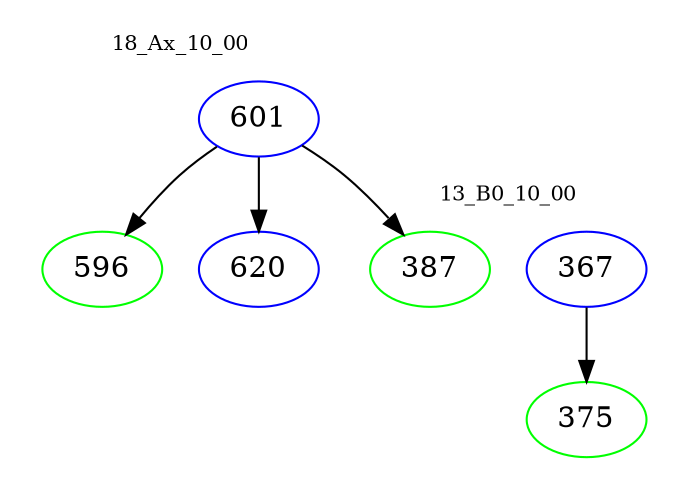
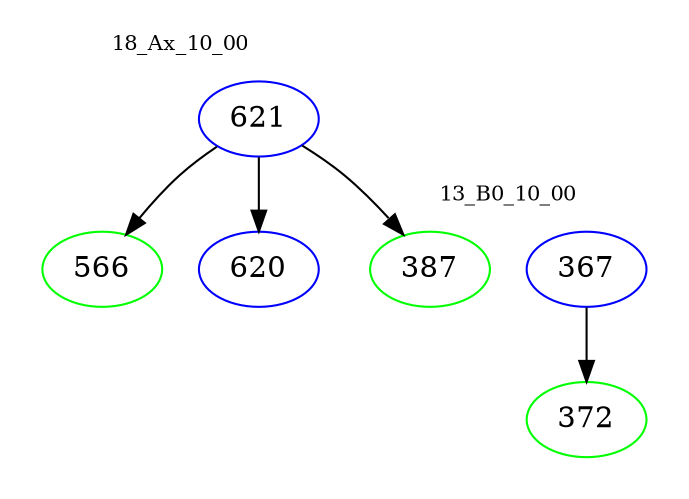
node "601": label "601" -> "621"
node "596": label "596" -> "566"
node "375": label "375" -> "372"
